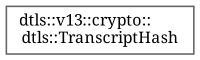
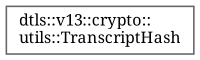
node "dtls::v13::crypto:: dtls::TranscriptHash": label "dtls::v13::crypto:: dtls::TranscriptHash" -> "dtls::v13::crypto:: utils::TranscriptHash"
